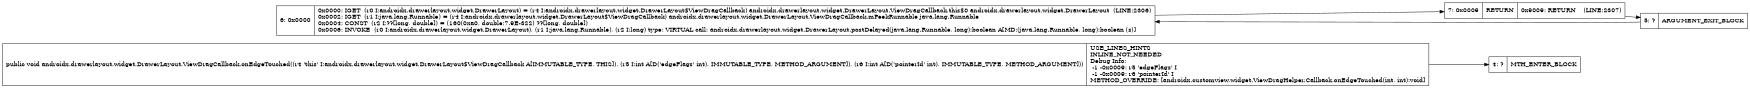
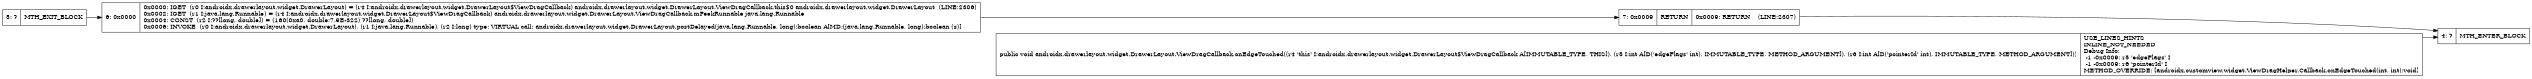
node "7: 0x0009": text "0x9009: RETURN    (LINE:2307)" -> "0x0009: RETURN    (LINE:2307)"
edge "7: 0x0009" -> "5: ?": now "7: 0x0009" -> "4: ?"
node "5: ?": text "ARGUMENT_EXIT_BLOCK" -> "MTH_EXIT_BLOCK"
